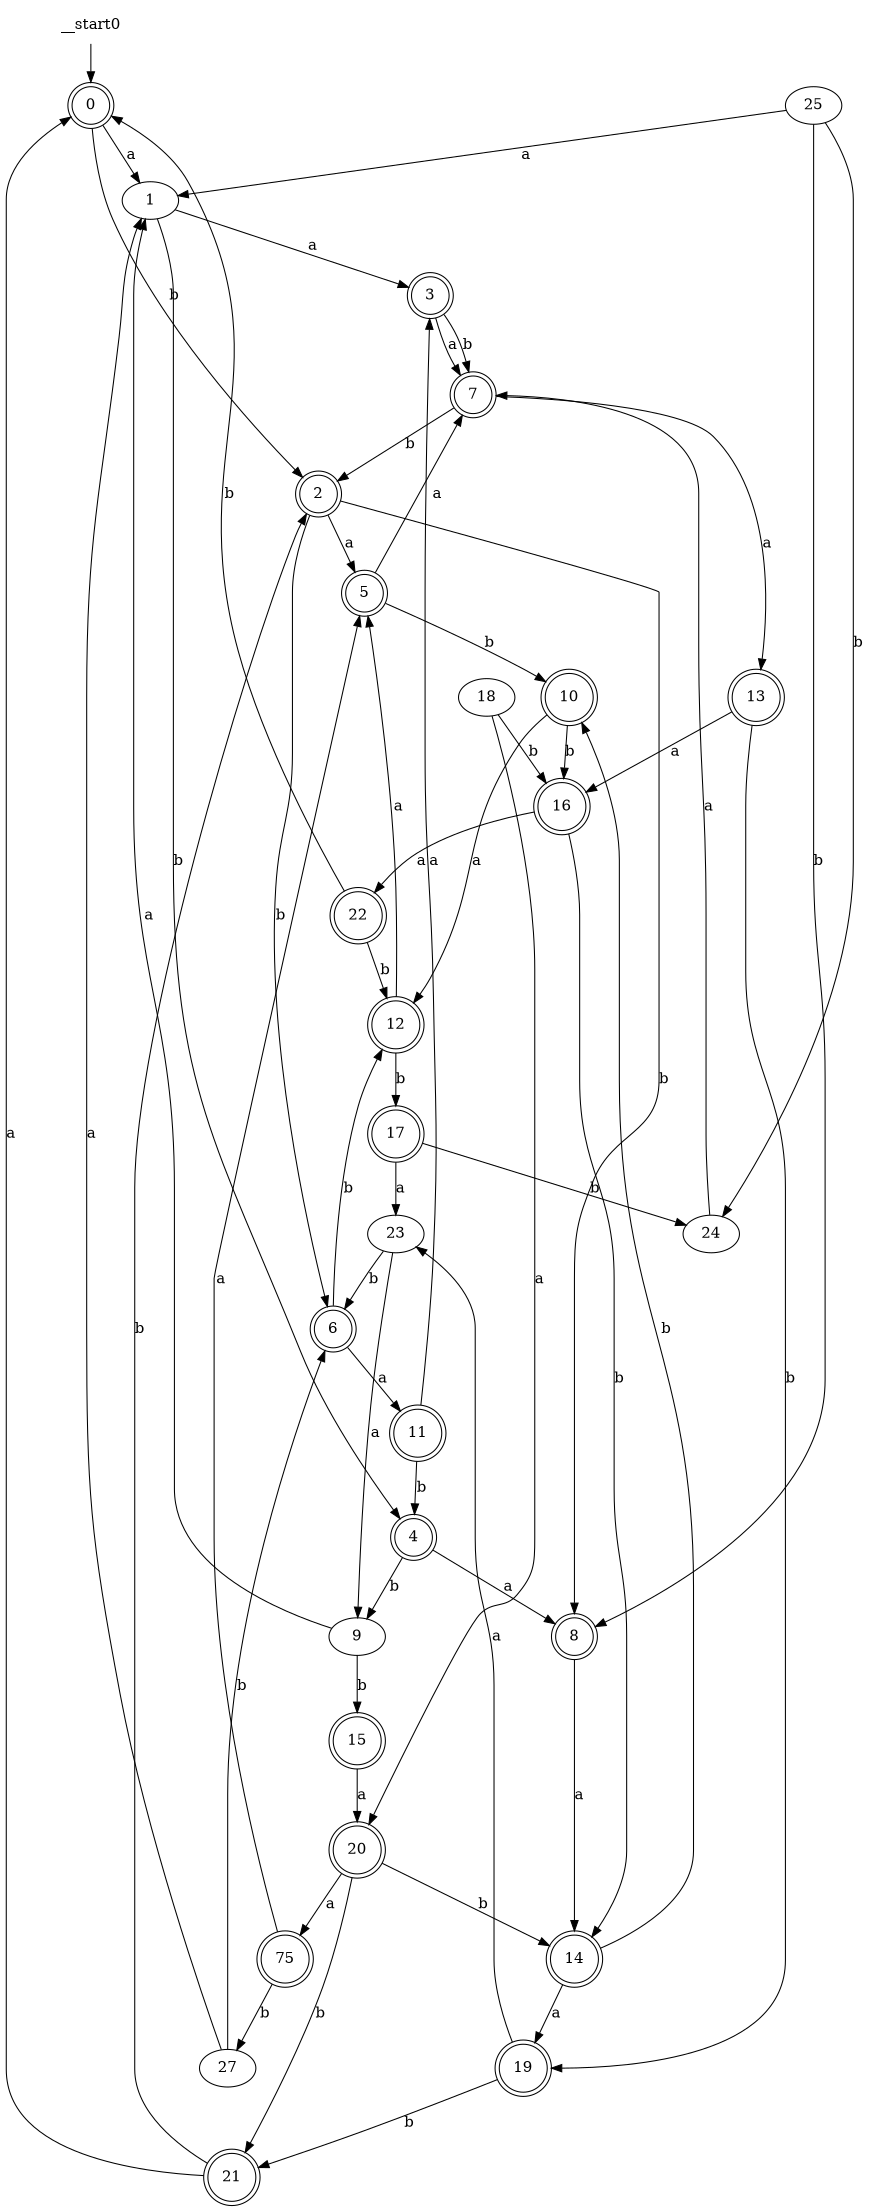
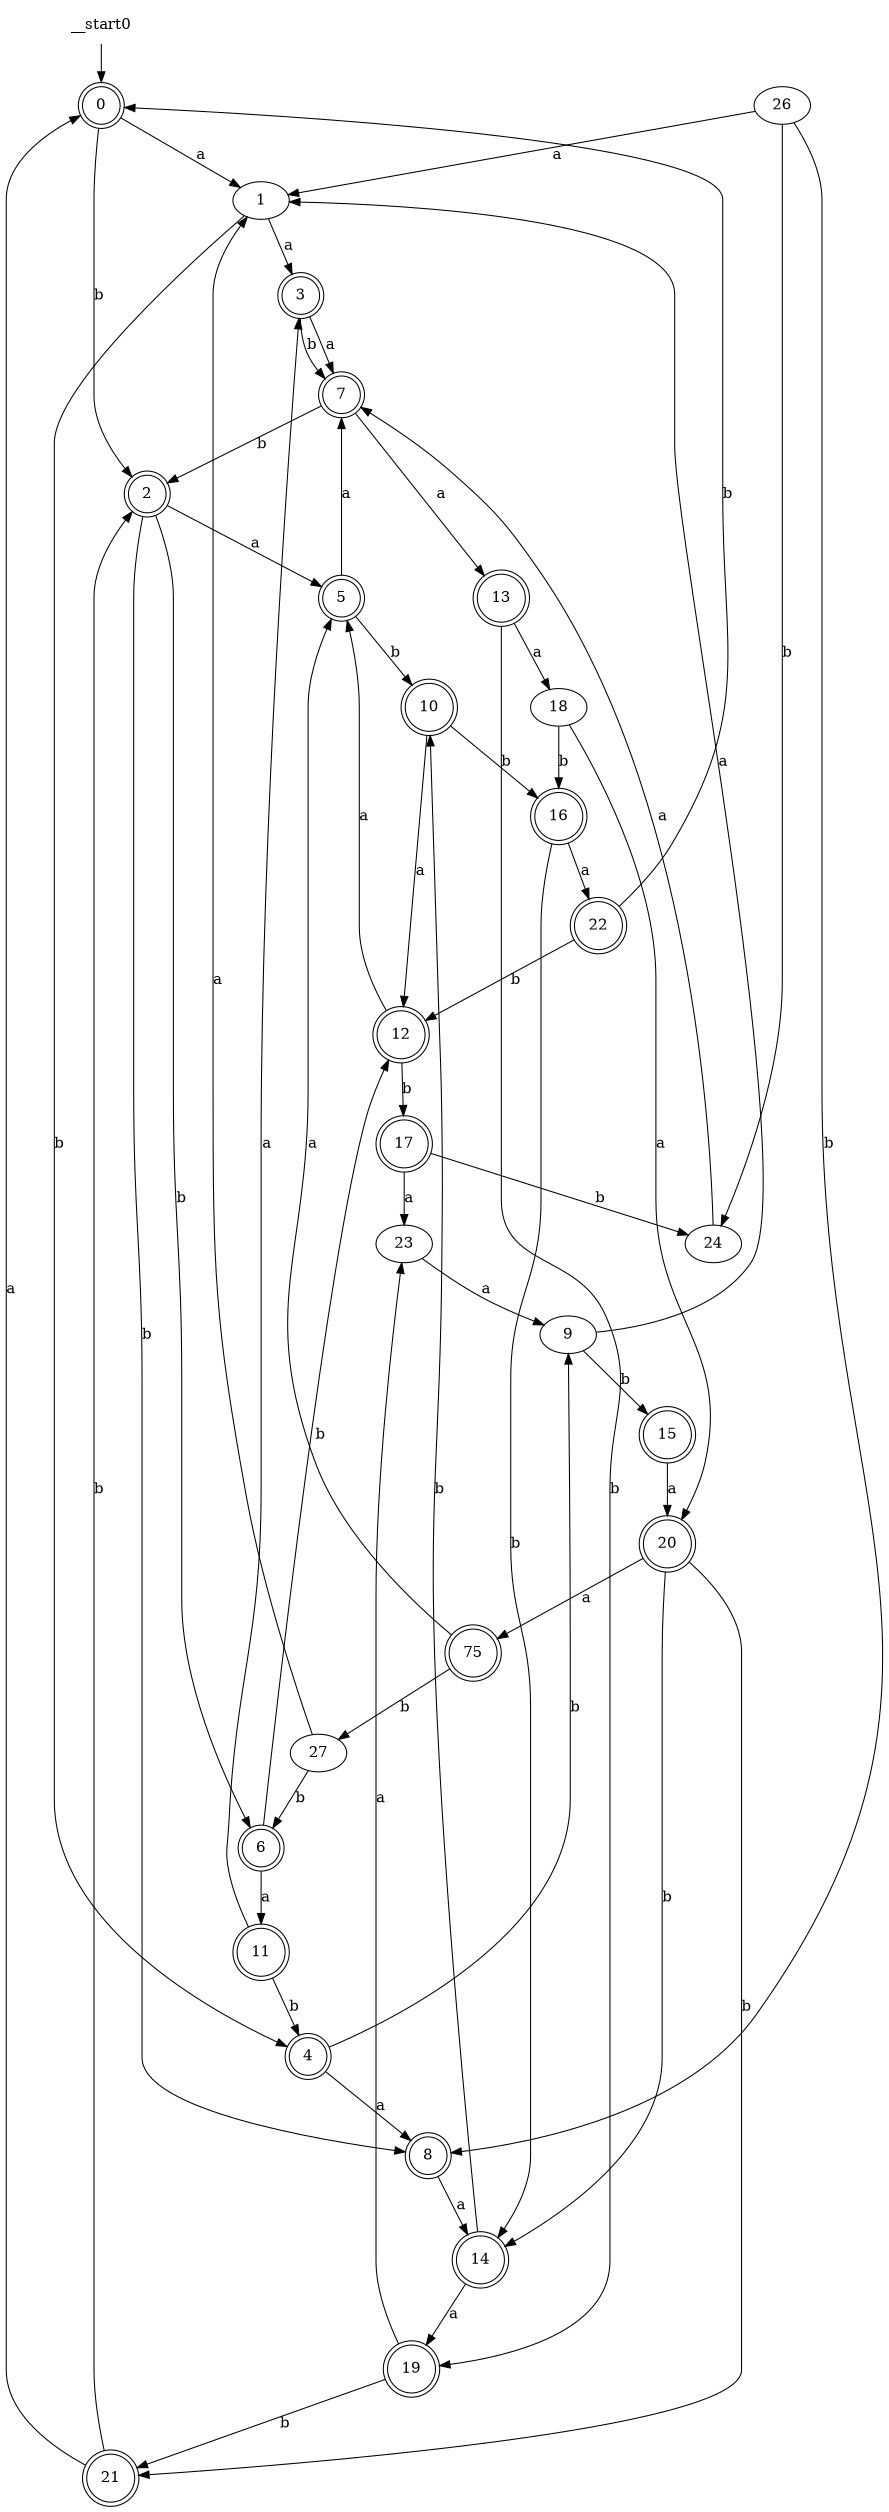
node "25": label "25" -> "26"
edge "13" -> "16": now "13" -> "18"
edge "23" -> "6": removed, label "b"
